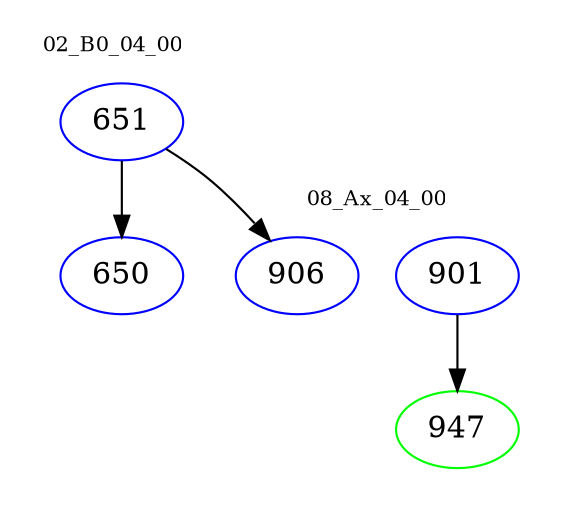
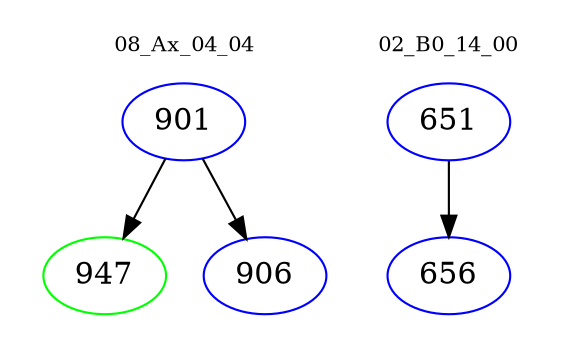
cluster "02_B0_04_00": label "02_B0_04_00" -> "02_B0_14_00"
edge "651" -> "906": now "901" -> "906"
cluster "08_Ax_04_00": label "08_Ax_04_00" -> "08_Ax_04_04"
node "650": label "650" -> "656"
